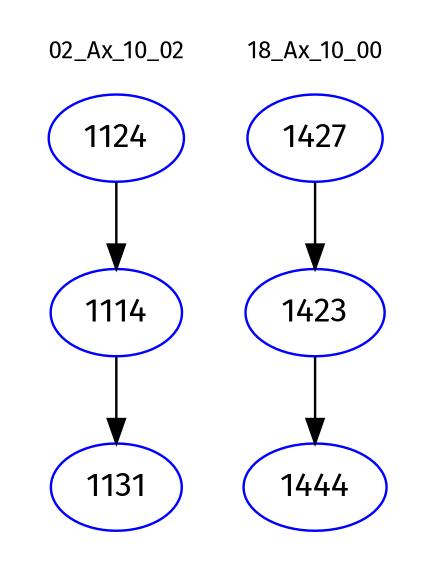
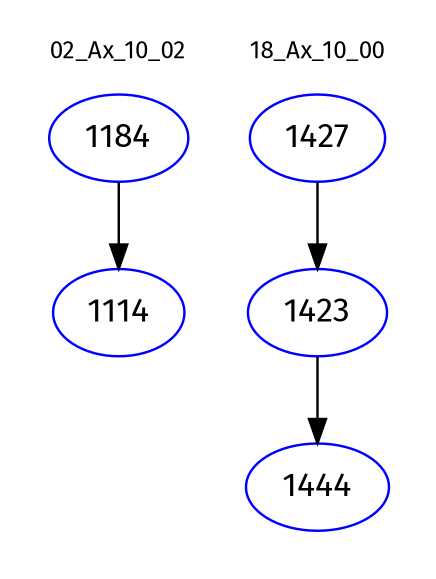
node "1124": label "1124" -> "1184"
node "1131": removed
